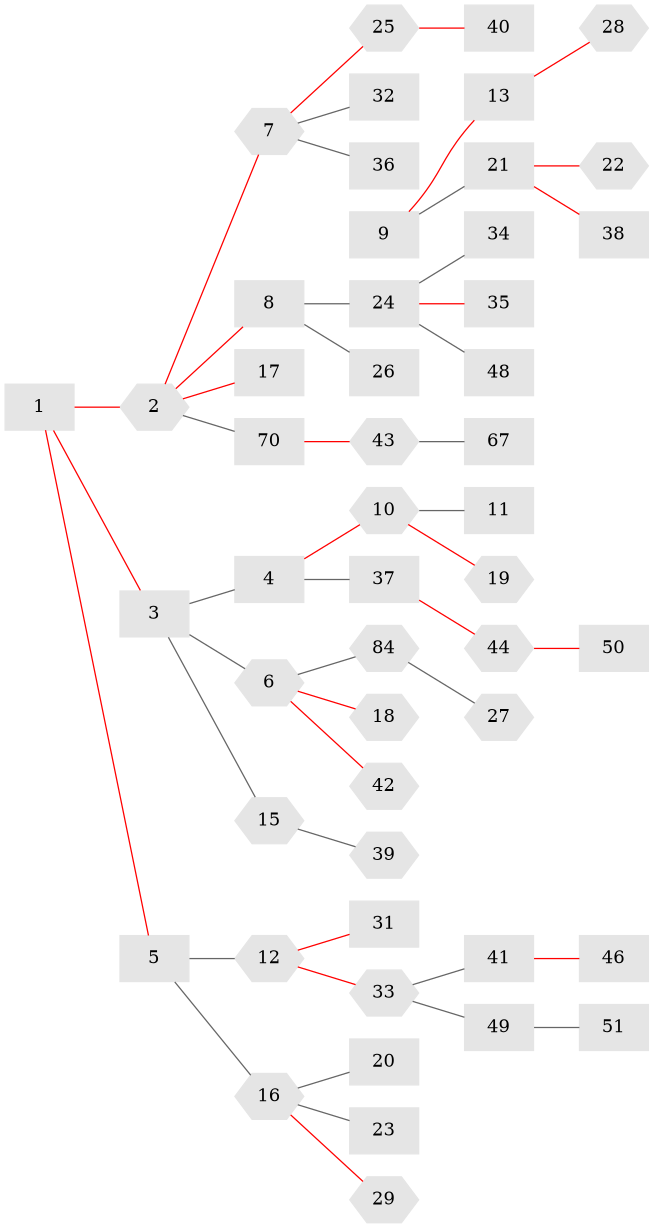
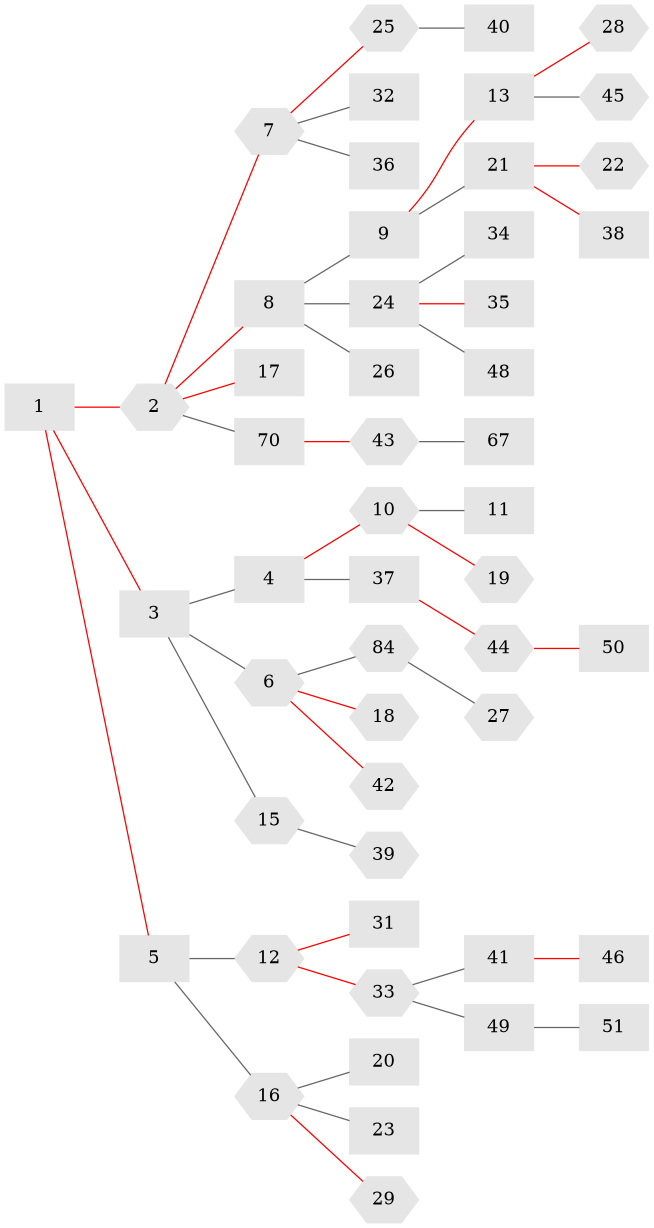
edge "25" -- "40": color red -> gray40
node "45": added
edge "9" -- "8": added
